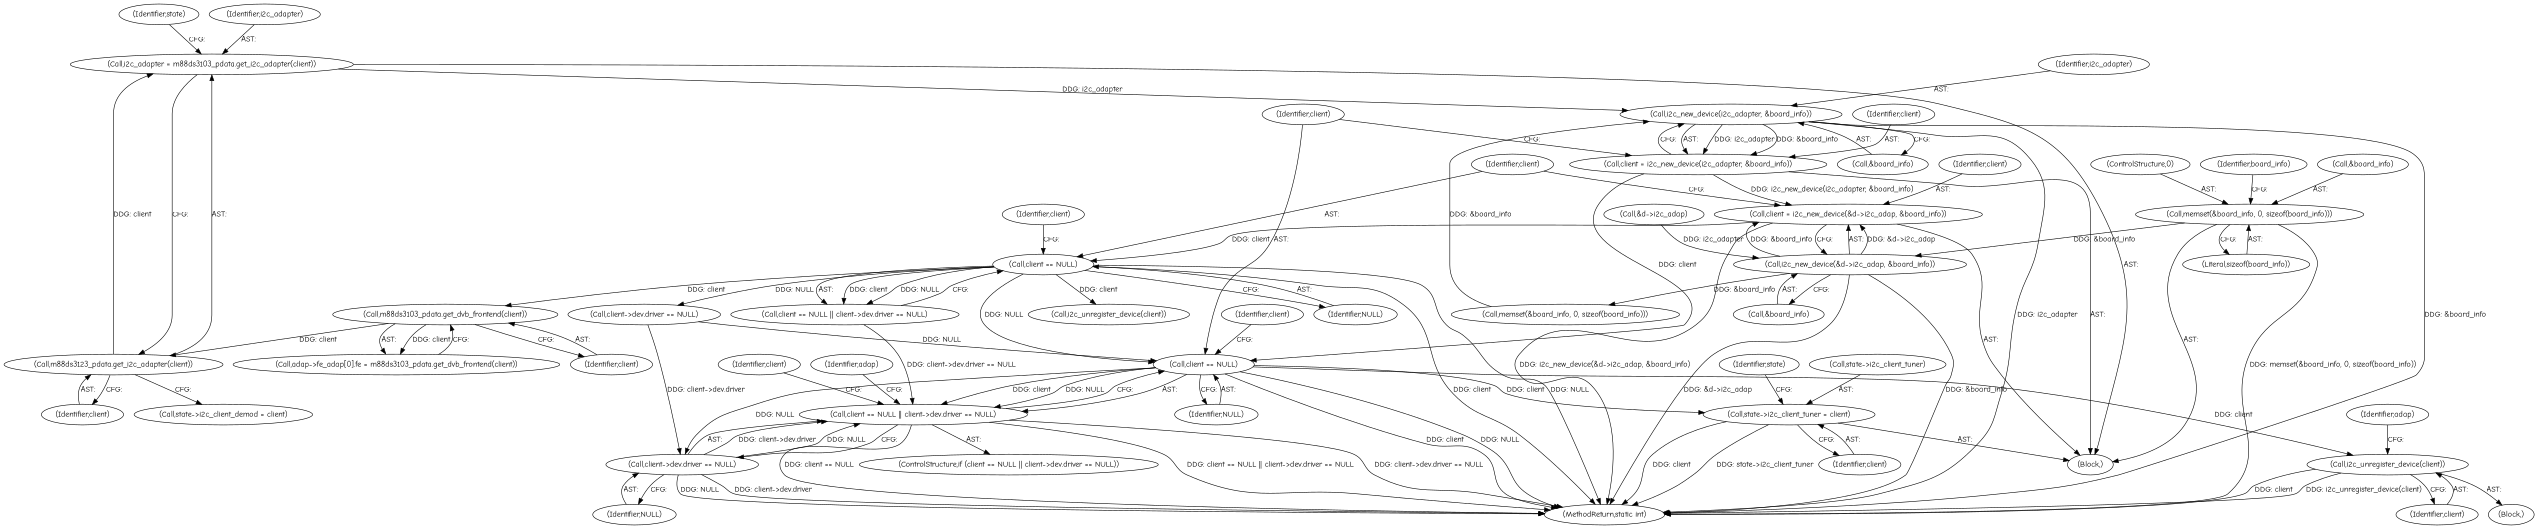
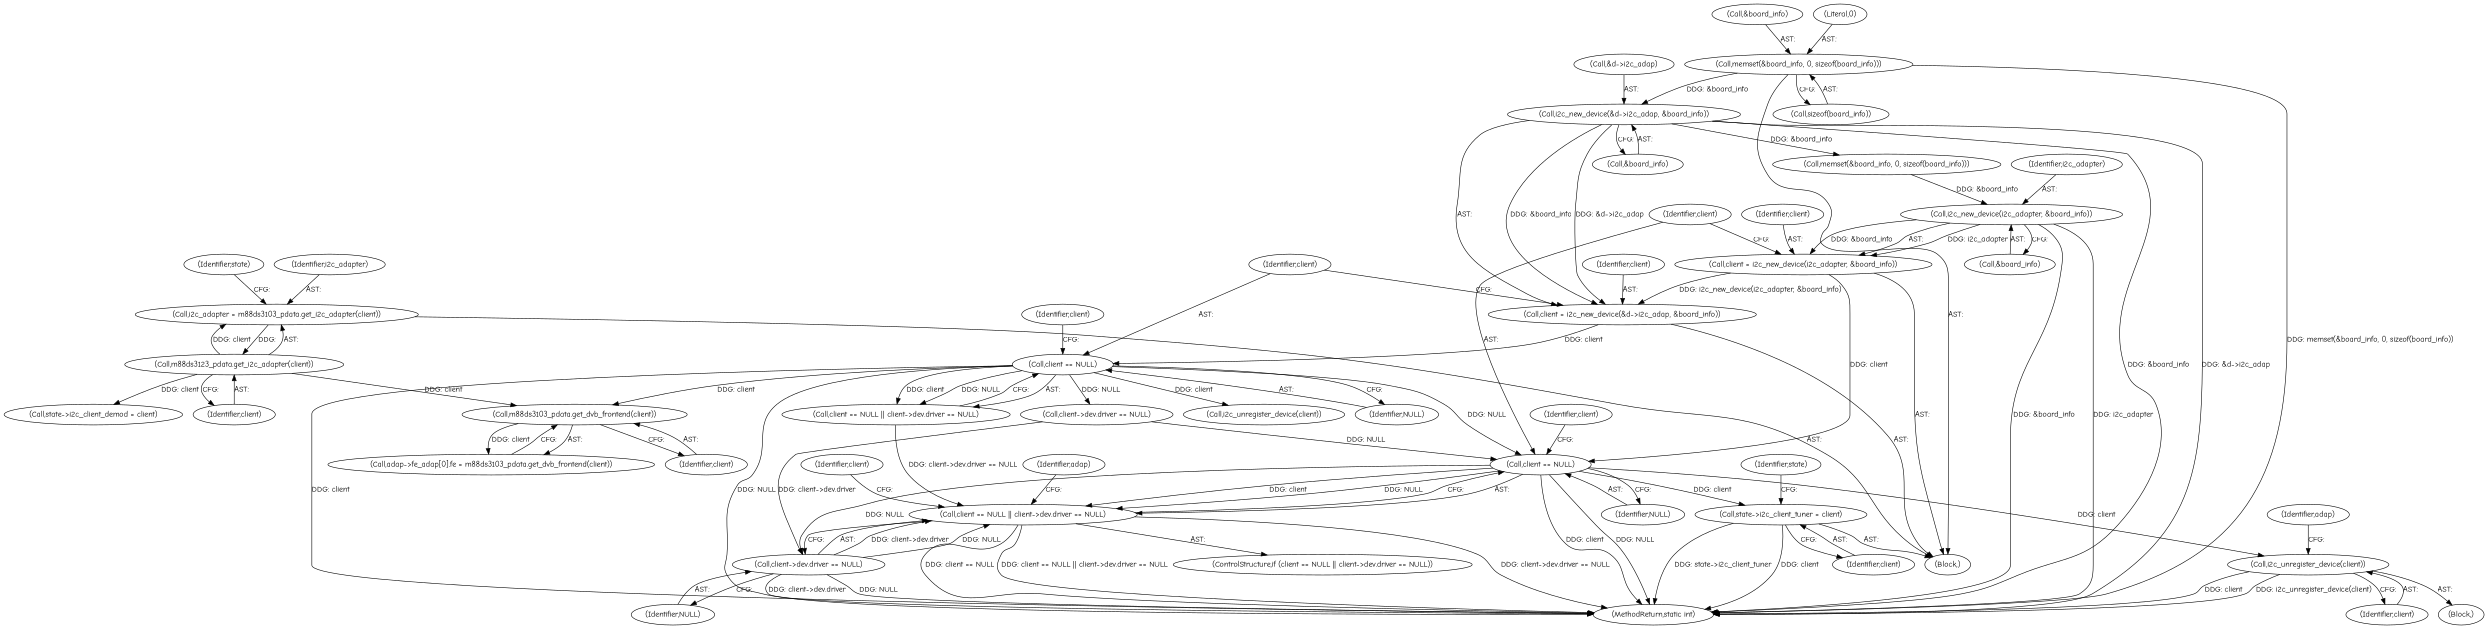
edge "(Call,i2c_adapter = m88ds3103_pdata.get_i2c_adapter(client))" -> "(Call,i2c_new_device(i2c_adapter, &board_info))": removed, label "DDG: i2c_adapter"
edge "(Call,client = i2c_new_device(i2c_adapter, &board_info))" -> "(Call,i2c_new_device(i2c_adapter, &board_info))": removed, label "CFG:"
node "(ControlStructure,0)": label "(ControlStructure,0)" -> "(Literal,0)"
node "(Identifier,board_info)": removed
edge "(Call,i2c_adapter = m88ds3103_pdata.get_i2c_adapter(client))" -> "(Call,m88ds3123_pdata.get_i2c_adapter(client))": label "CFG: " -> "DDG: "
edge "(Call,client = i2c_new_device(&d->i2c_adap, &board_info))" -> "(Call,i2c_new_device(&d->i2c_adap, &board_info))": removed, label "CFG:"
edge "(Call,&d->i2c_adap)" -> "(Call,i2c_new_device(&d->i2c_adap, &board_info))": label "DDG: i2c_adapter" -> "AST: "
node "(Literal,sizeof(board_info))": label "(Literal,sizeof(board_info))" -> "(Call,sizeof(board_info))"
edge "(Call,client = i2c_new_device(&d->i2c_adap, &board_info))" -> "(MethodReturn,static int)": removed, label "DDG: i2c_new_device(&d->i2c_adap, &board_info)"
edge "(Call,m88ds3103_pdata.get_dvb_frontend(client))" -> "(Call,m88ds3123_pdata.get_i2c_adapter(client))": reversed
node "(Call,state->i2c_client_tuner)": removed
edge "(Call,m88ds3123_pdata.get_i2c_adapter(client))" -> "(Call,state->i2c_client_demod = client)": label "CFG: " -> "DDG: client"
